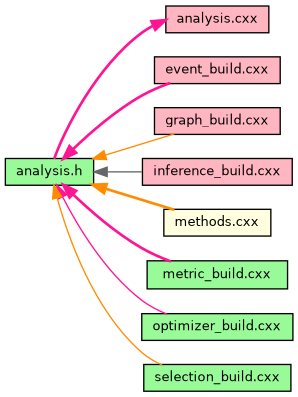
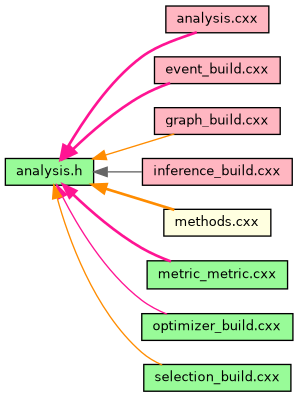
edge "analysis.h" -> "analysis.cxx": reversed
node "metric_build.cxx": label "metric_build.cxx" -> "metric_metric.cxx"
